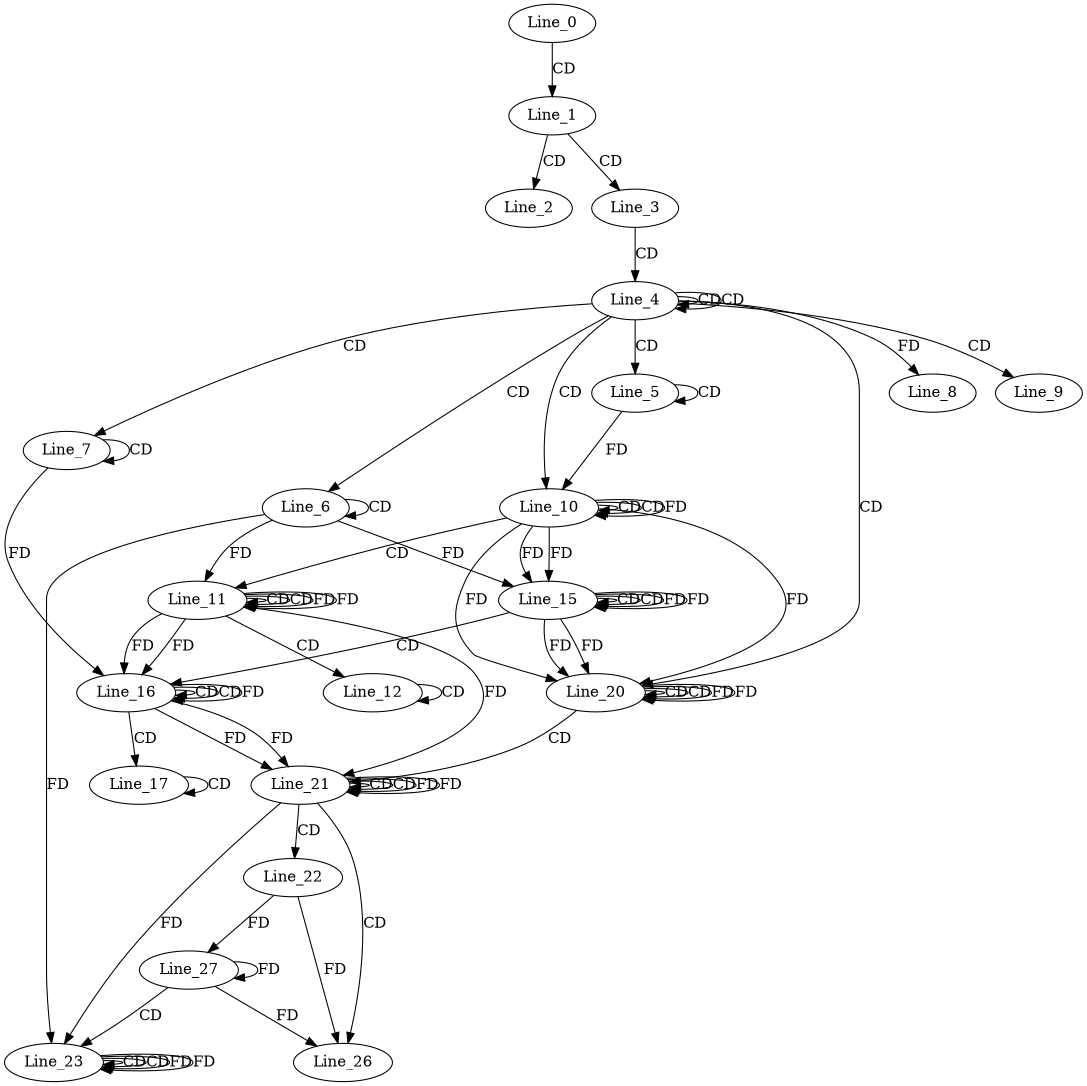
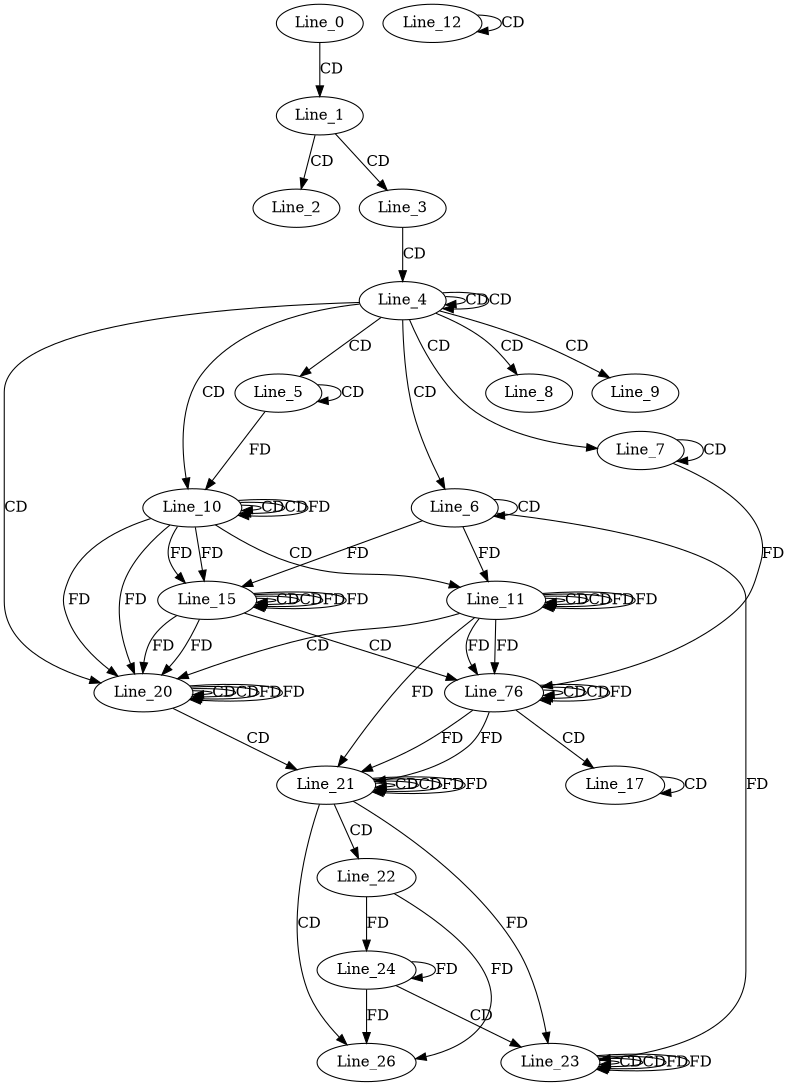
edge "Line_4" -> "Line_8": label "FD" -> "CD"
edge "Line_11" -> "Line_12": now "Line_11" -> "Line_20"
node "Line_16": label "Line_16" -> "Line_76"
node "Line_27": label "Line_27" -> "Line_24"
